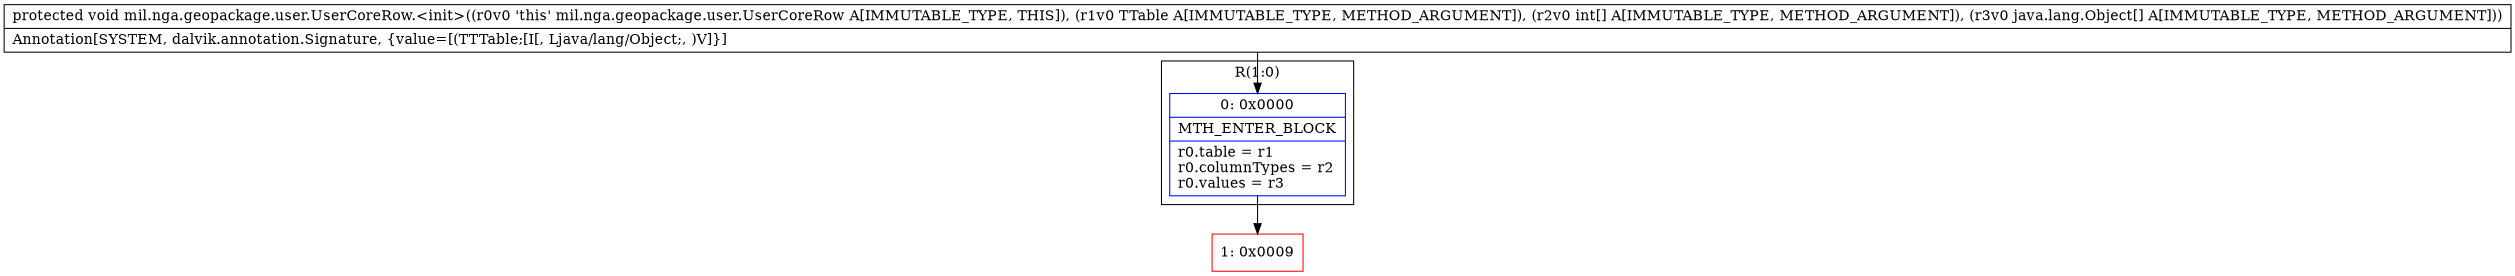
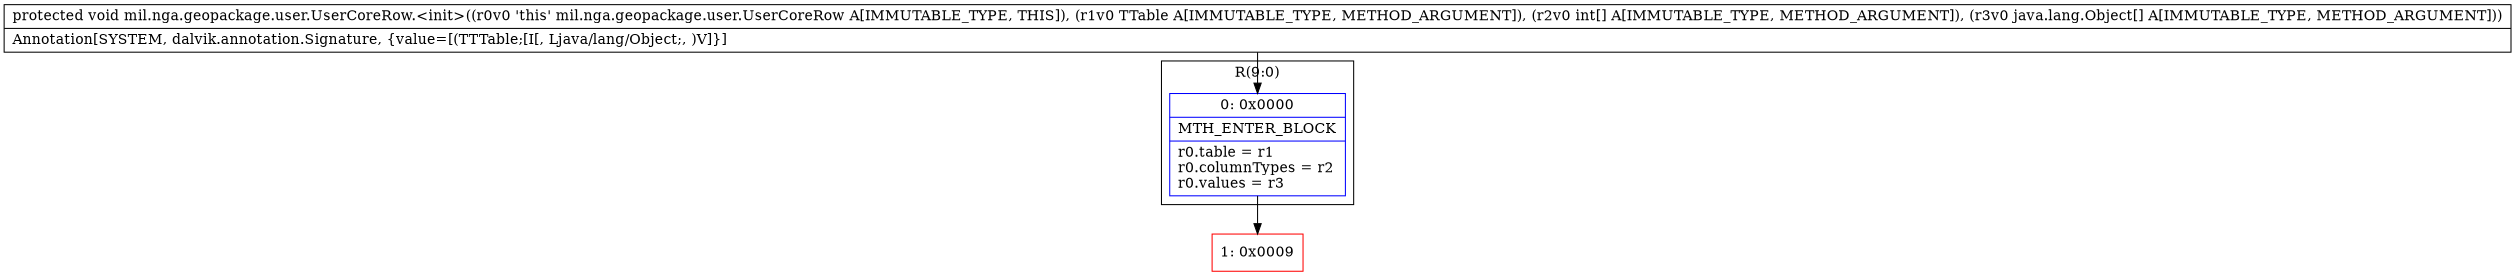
cluster "R(1:0)": label "R(1:0)" -> "R(9:0)"
